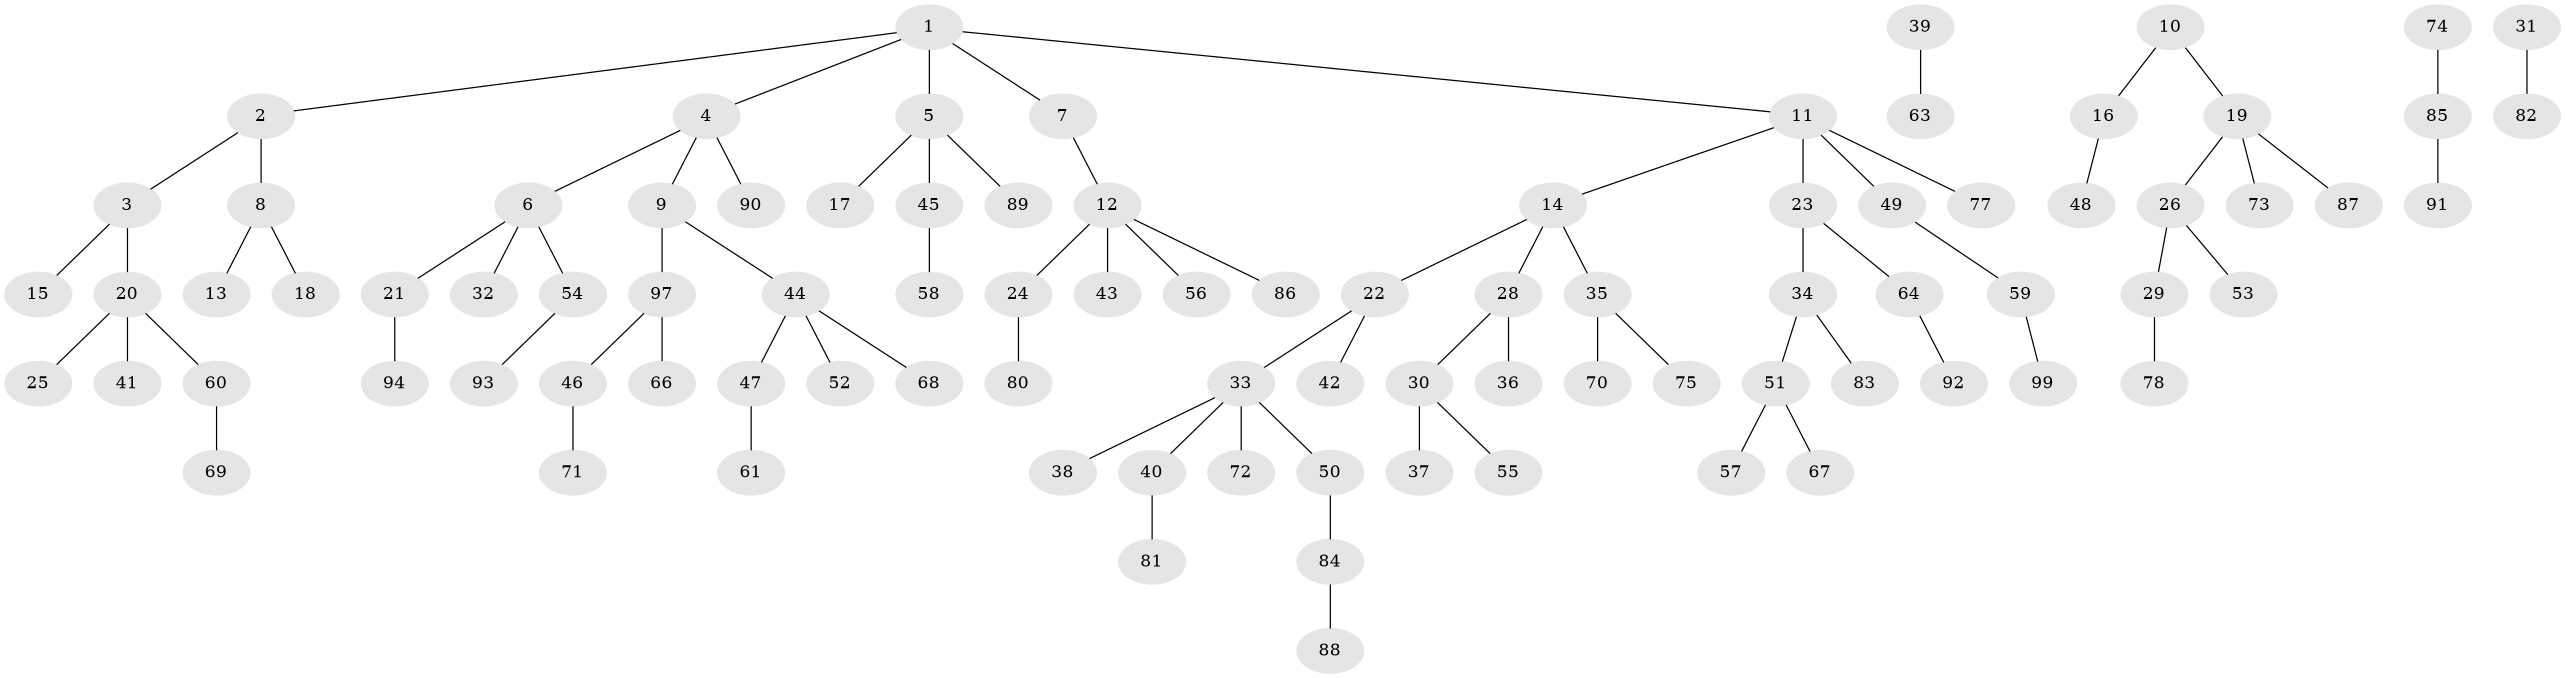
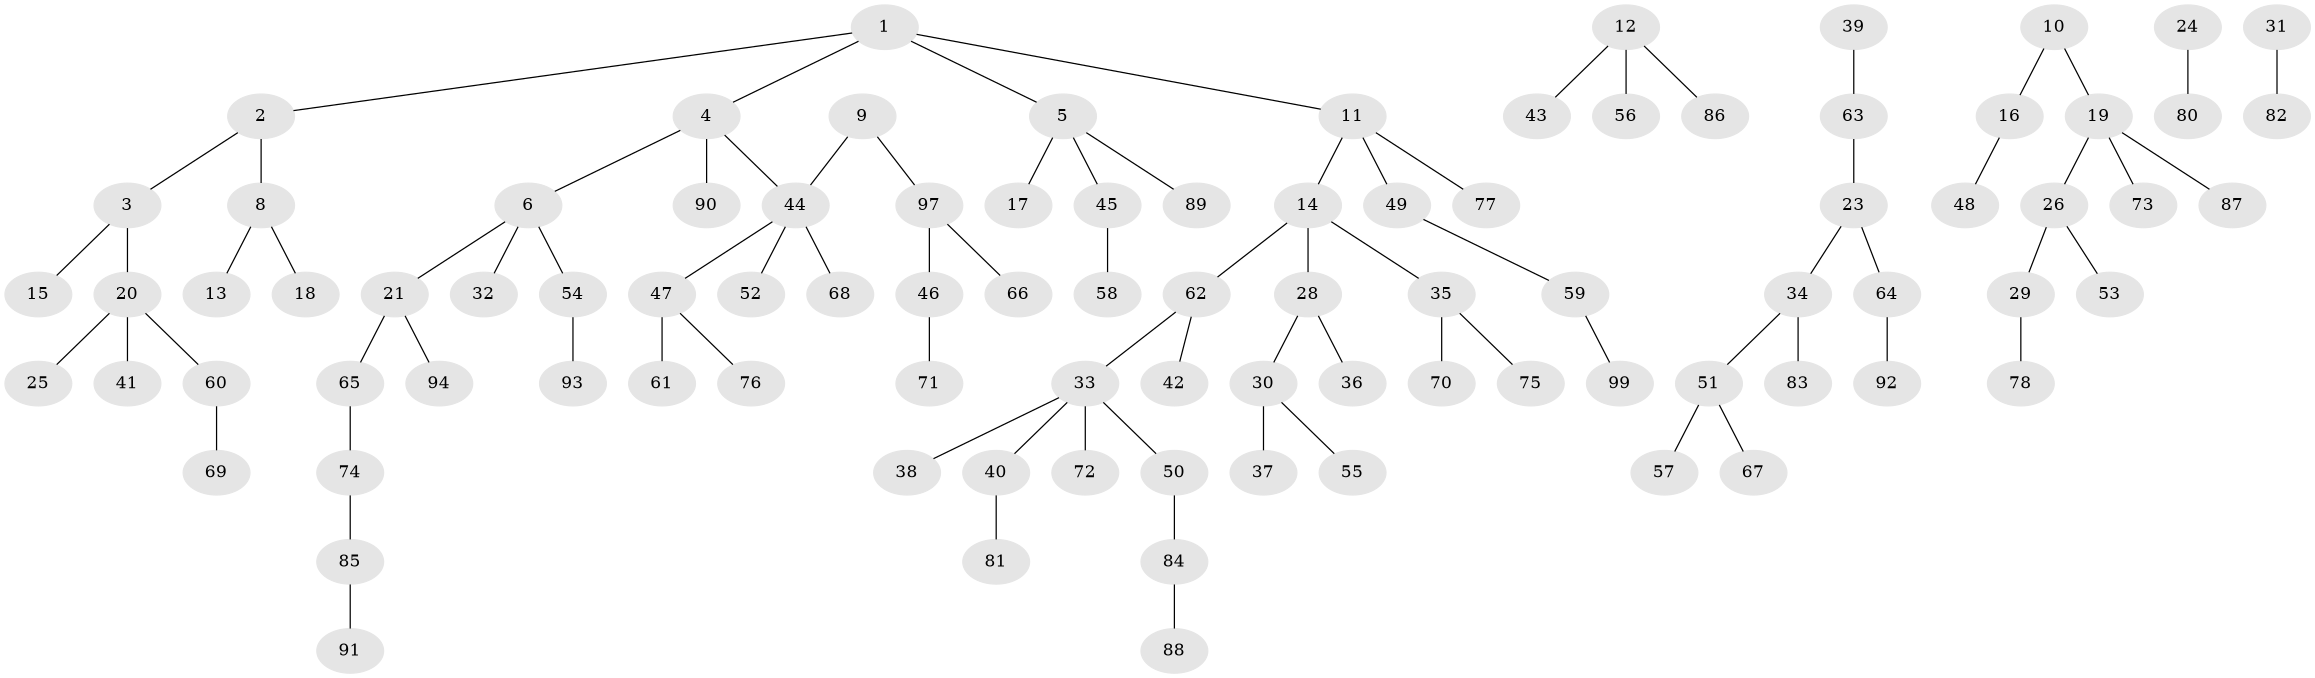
node "7": removed
edge "4" -- "9": now "4" -- "44"
edge "11" -- "23": now "63" -- "23"
edge "12" -- "24": removed
node "22": label "22" -> "62"
node "65": added
node "76": added
